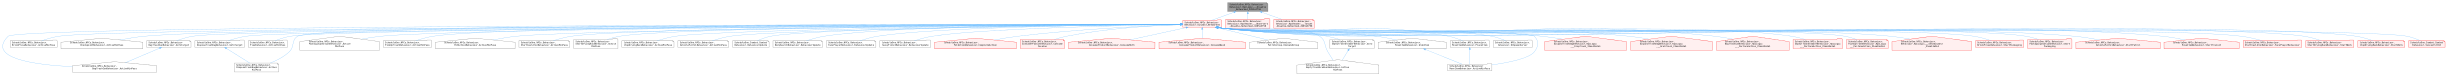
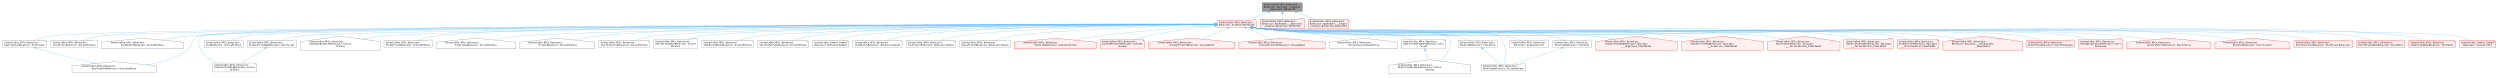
node "ScheduleOne.NPCs.Behaviour. PursuitBehaviour.ActiveMinPass": added
node "ScheduleOne.NPCs.Behaviour. MoveItemBehaviour.GrabItem": shape house -> folder
